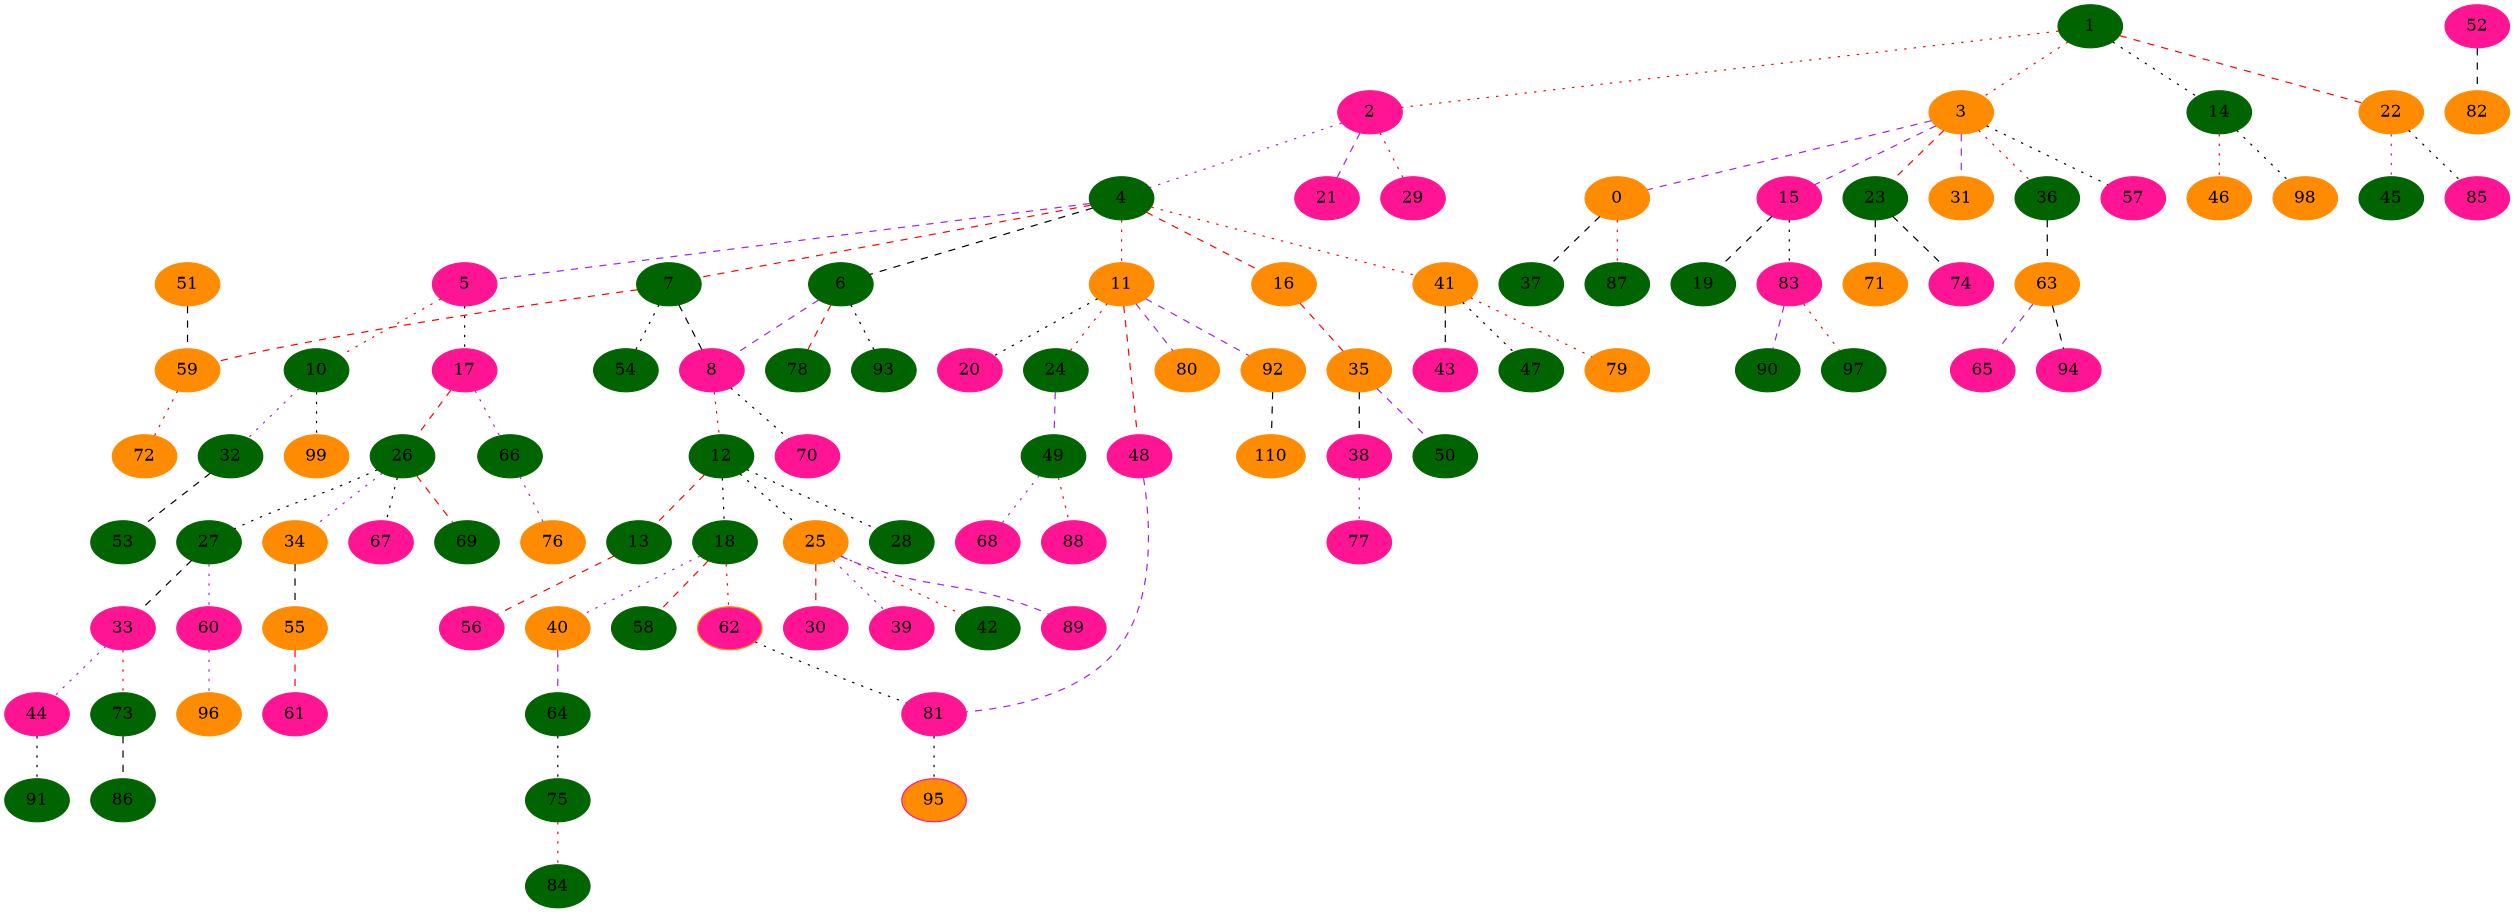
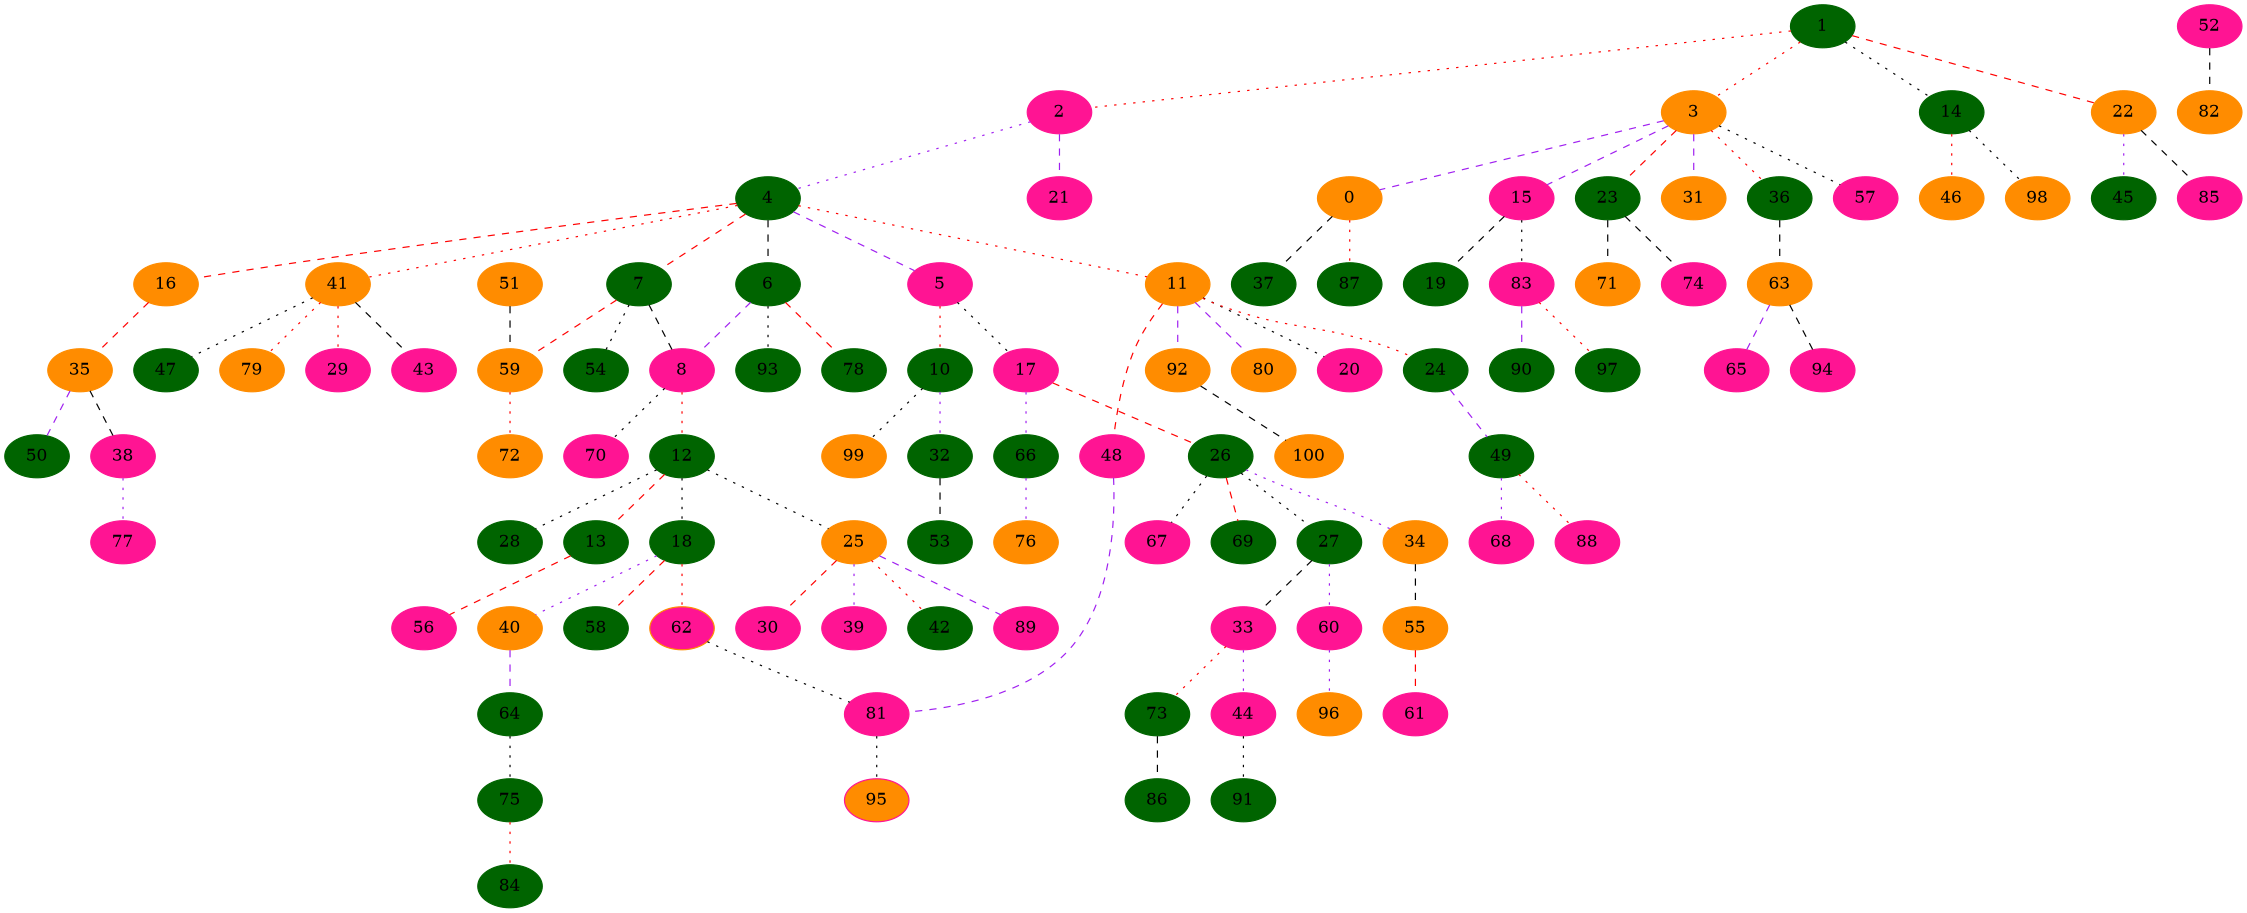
edge "2" -- "29": now "41" -- "29"
edge "22" -- "85": style dotted -> dashed
node "110": label "110" -> "100"
